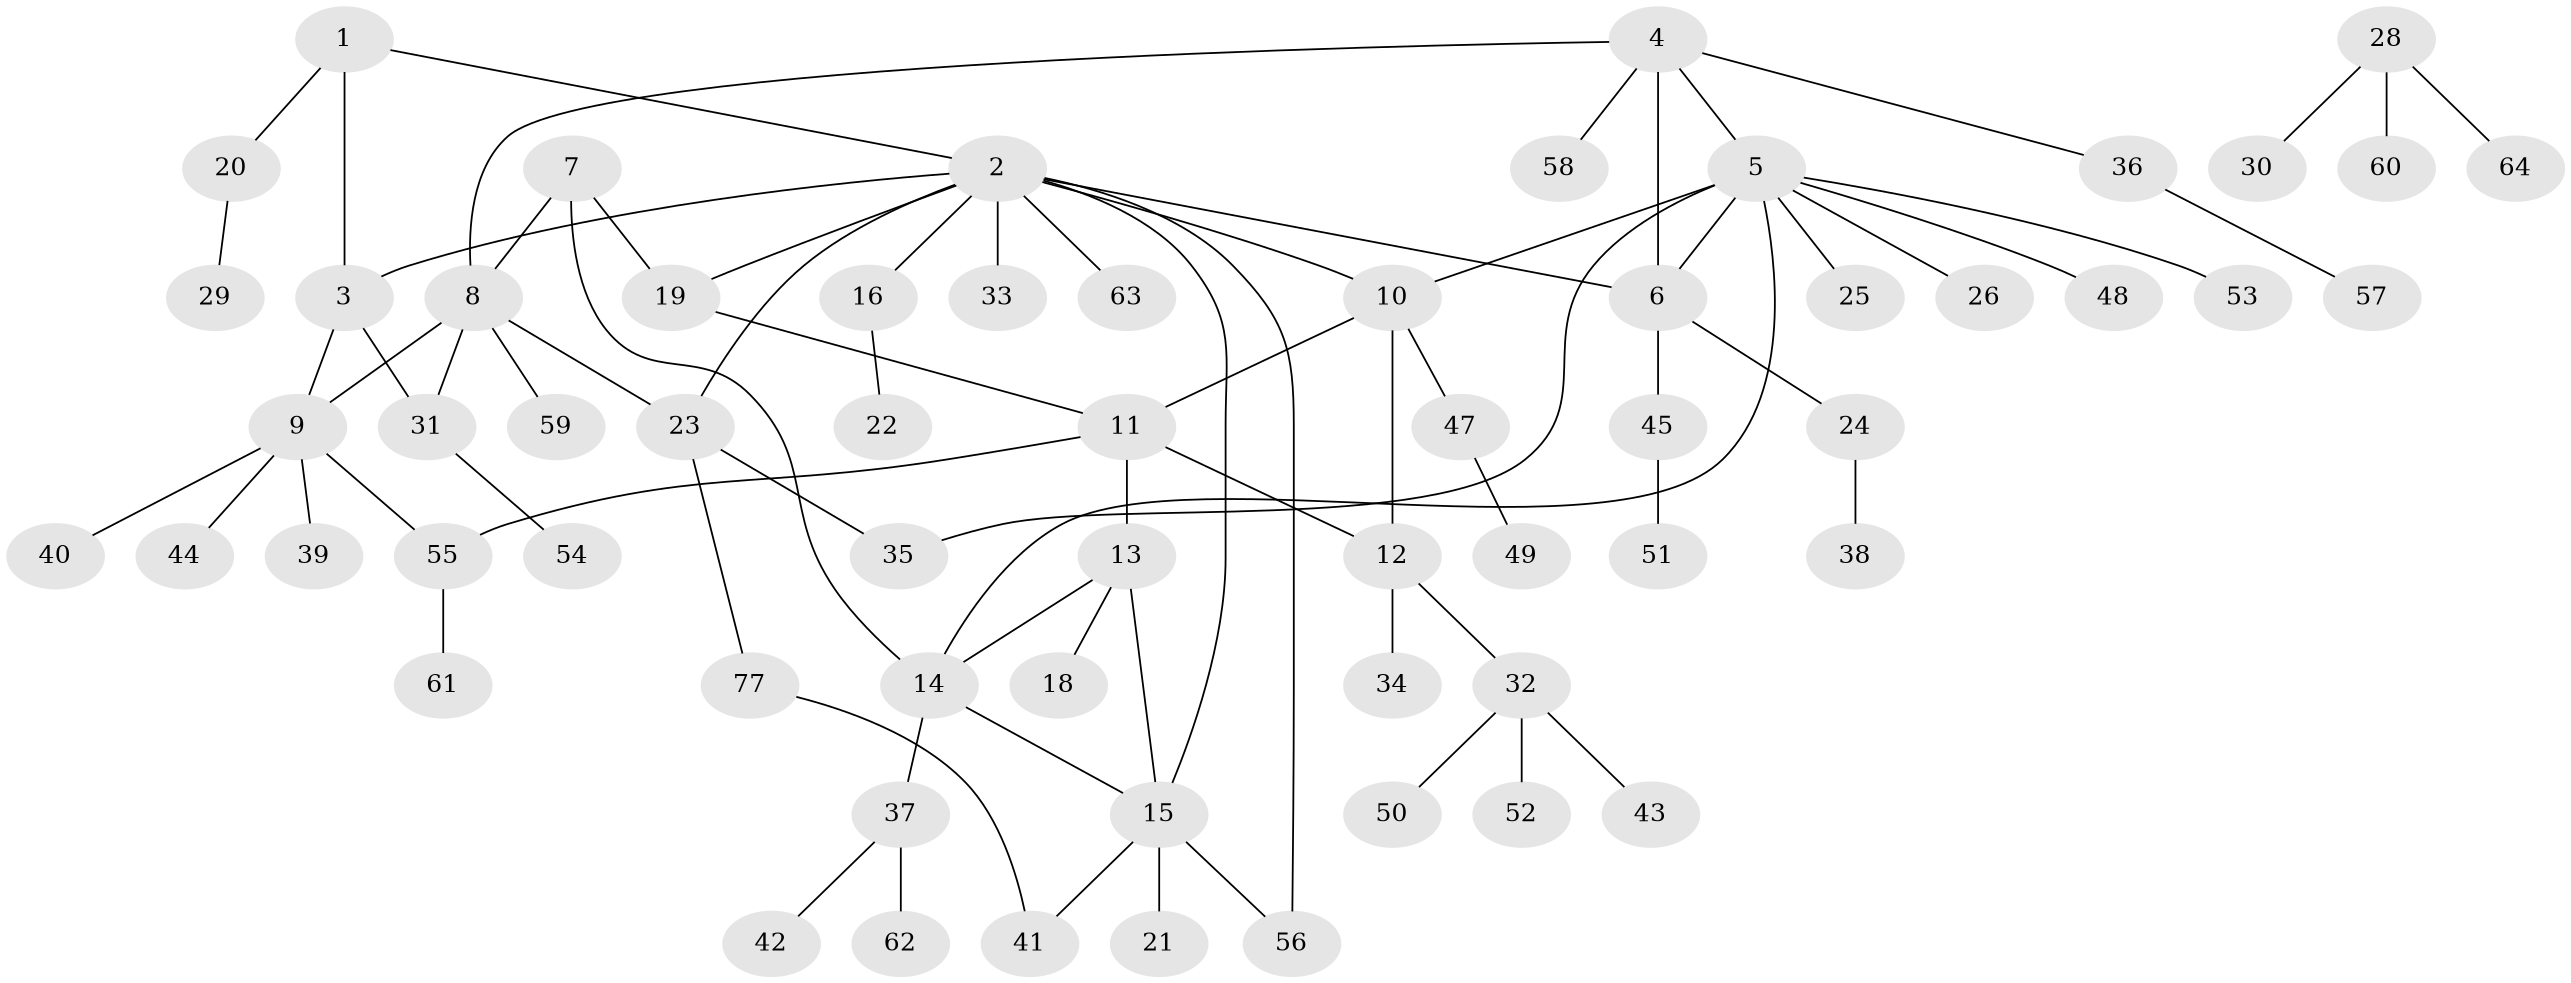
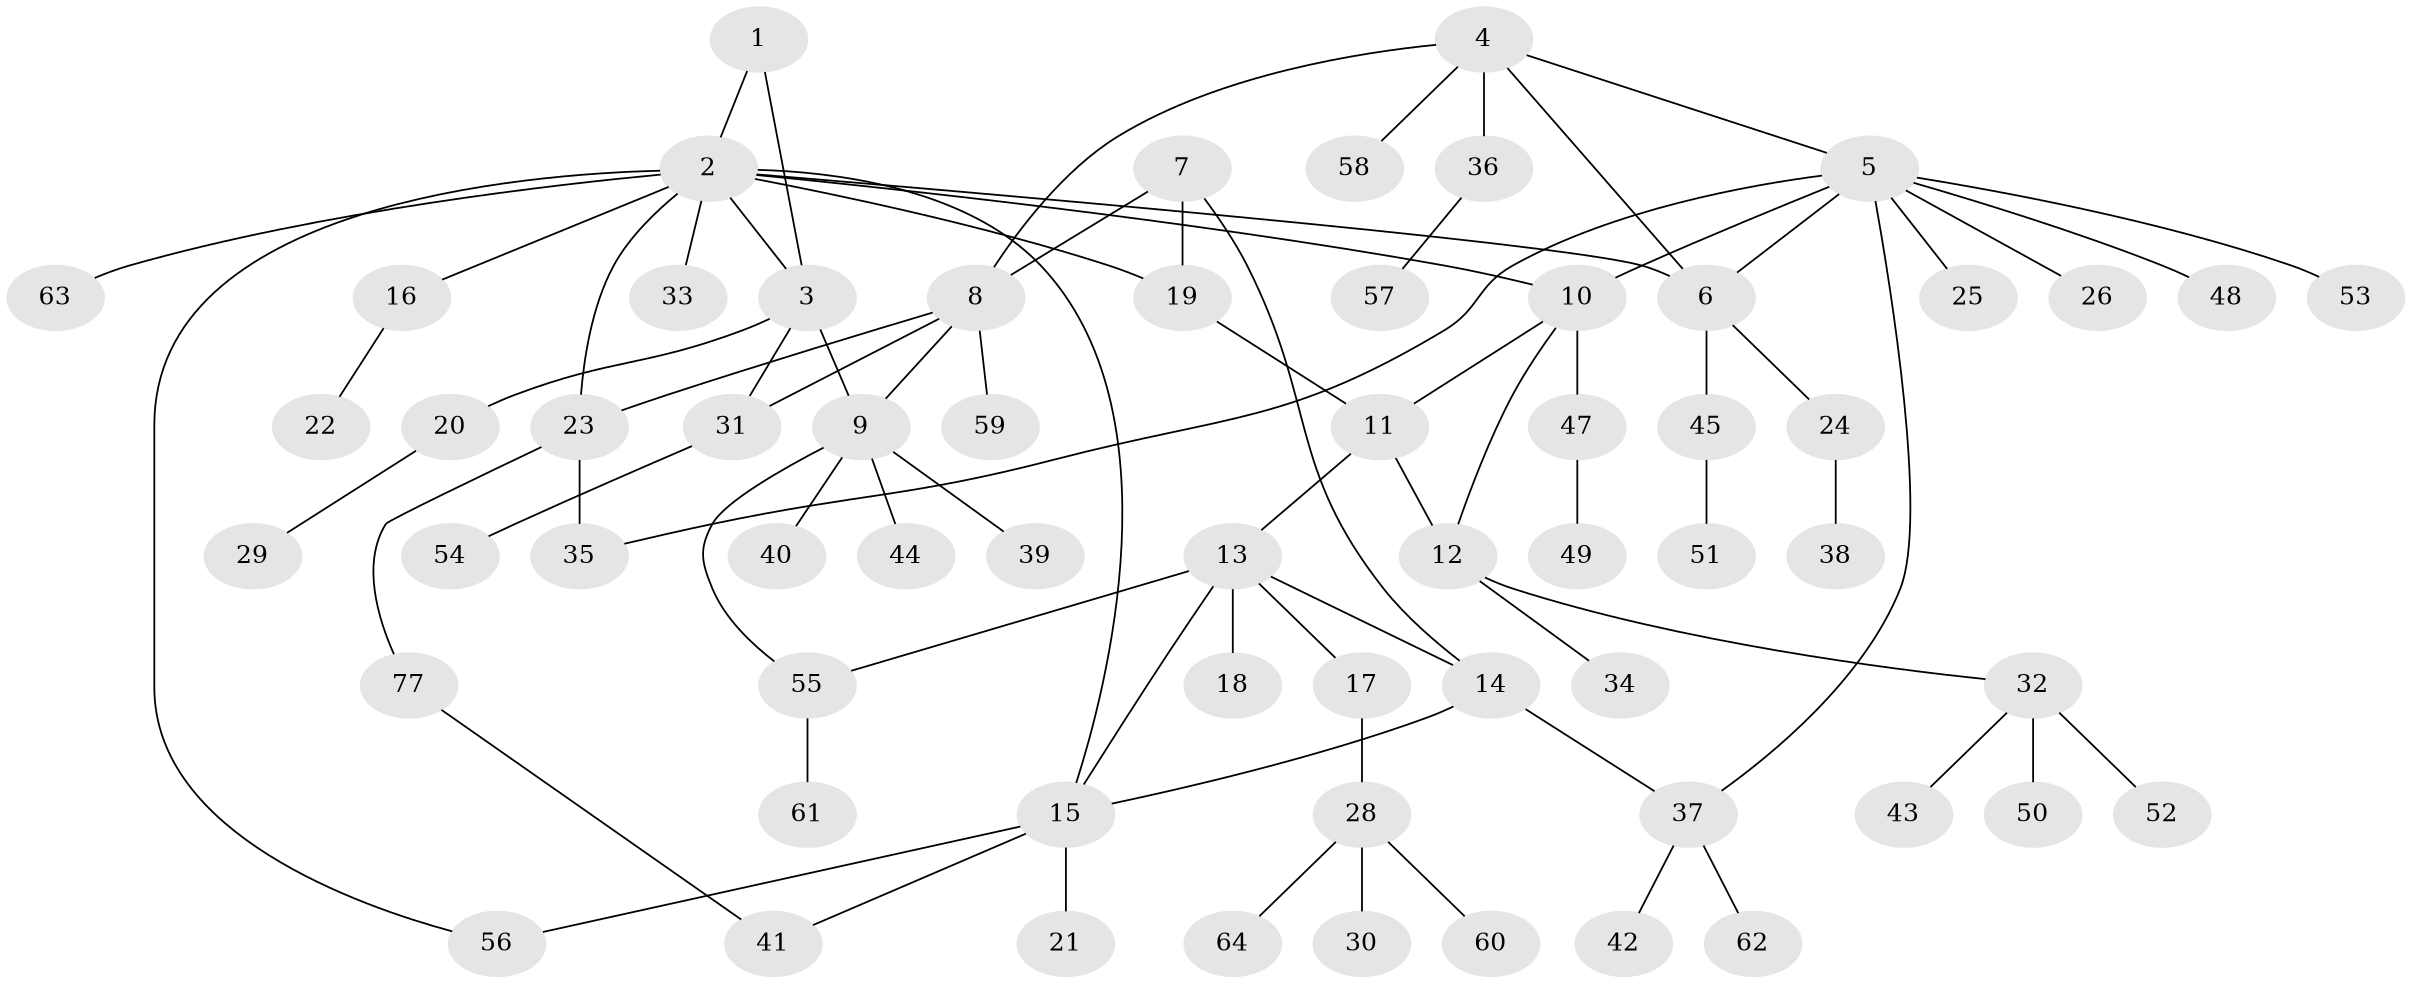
edge "1" -- "20": now "3" -- "20"
edge "11" -- "55": now "13" -- "55"
edge "5" -- "14": now "5" -- "37"
node "17": added
